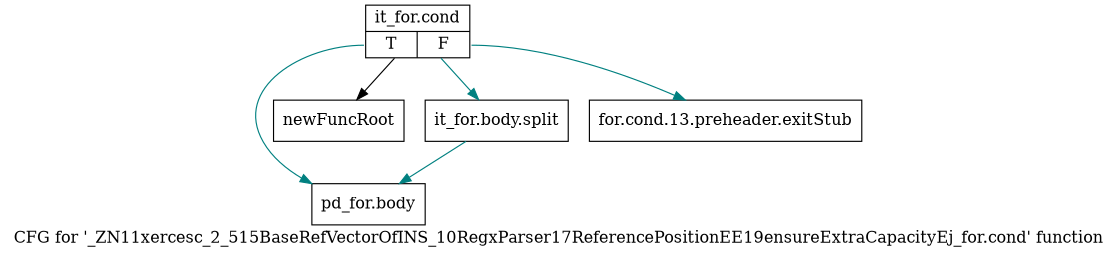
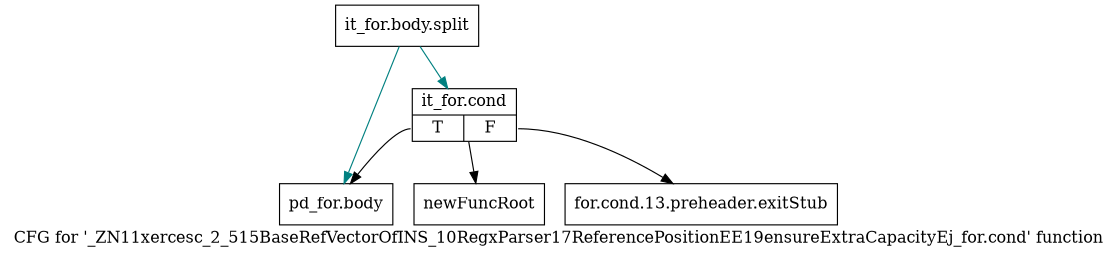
edge "it_for.cond" -> "for.cond.13.preheader.exitStub": color teal -> black
edge "it_for.cond" -> "it_for.body.split": reversed
edge "it_for.cond" -> "pd_for.body": color teal -> black
